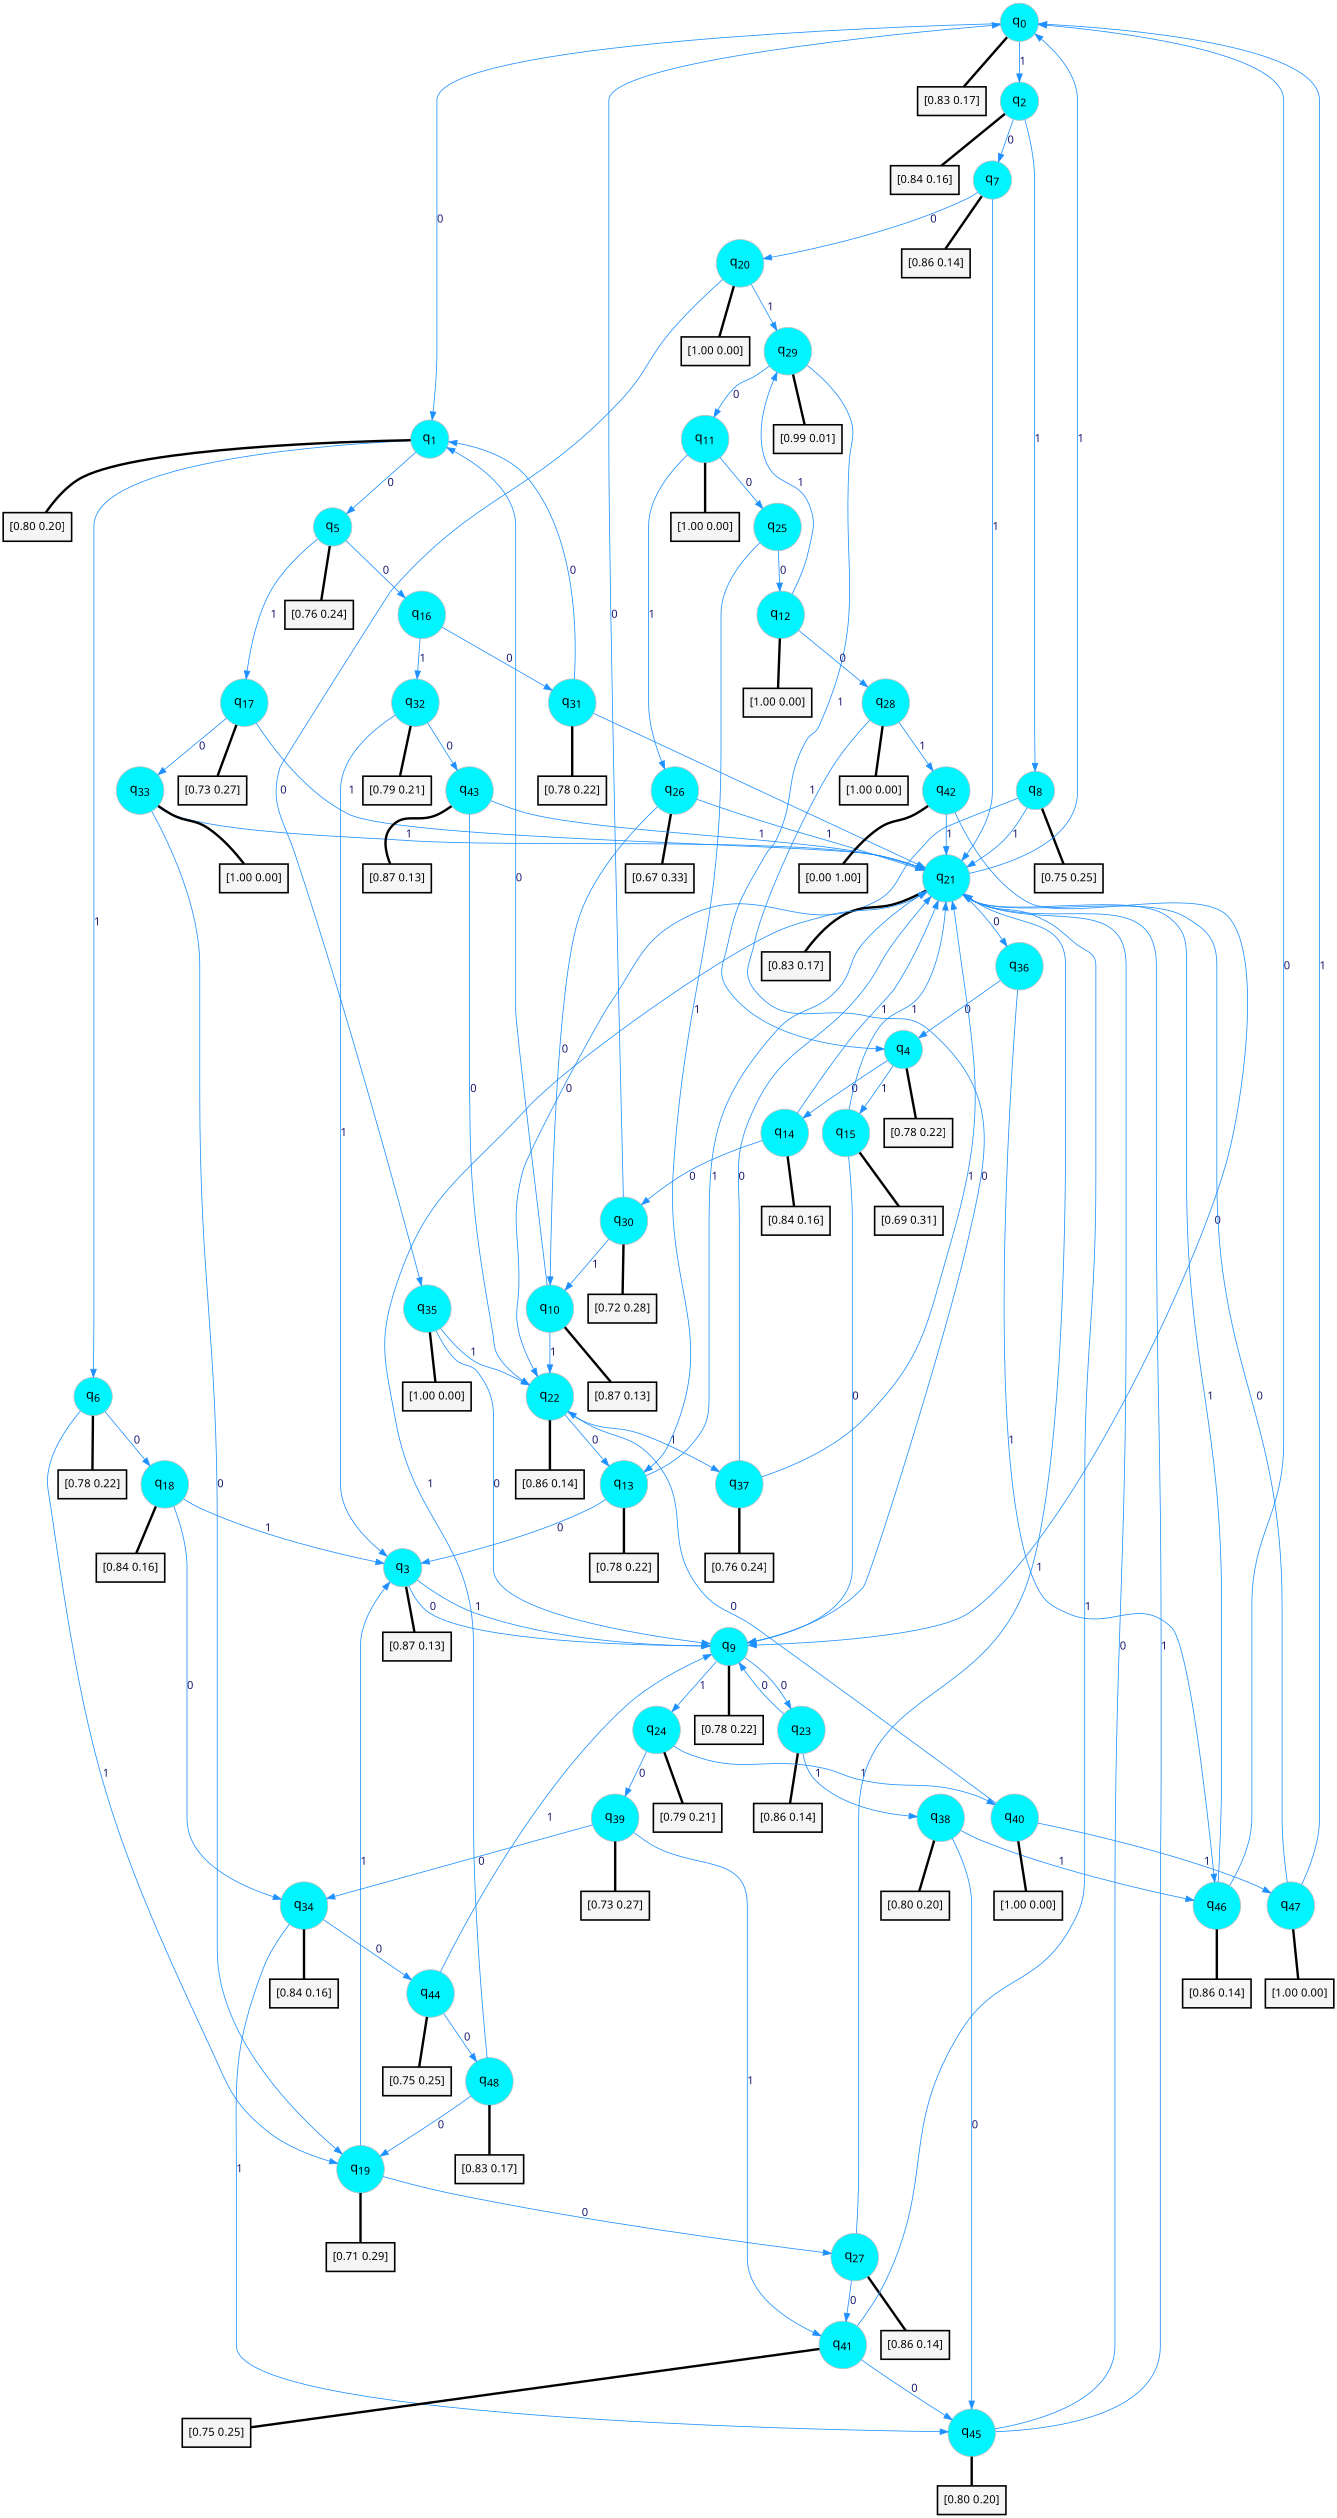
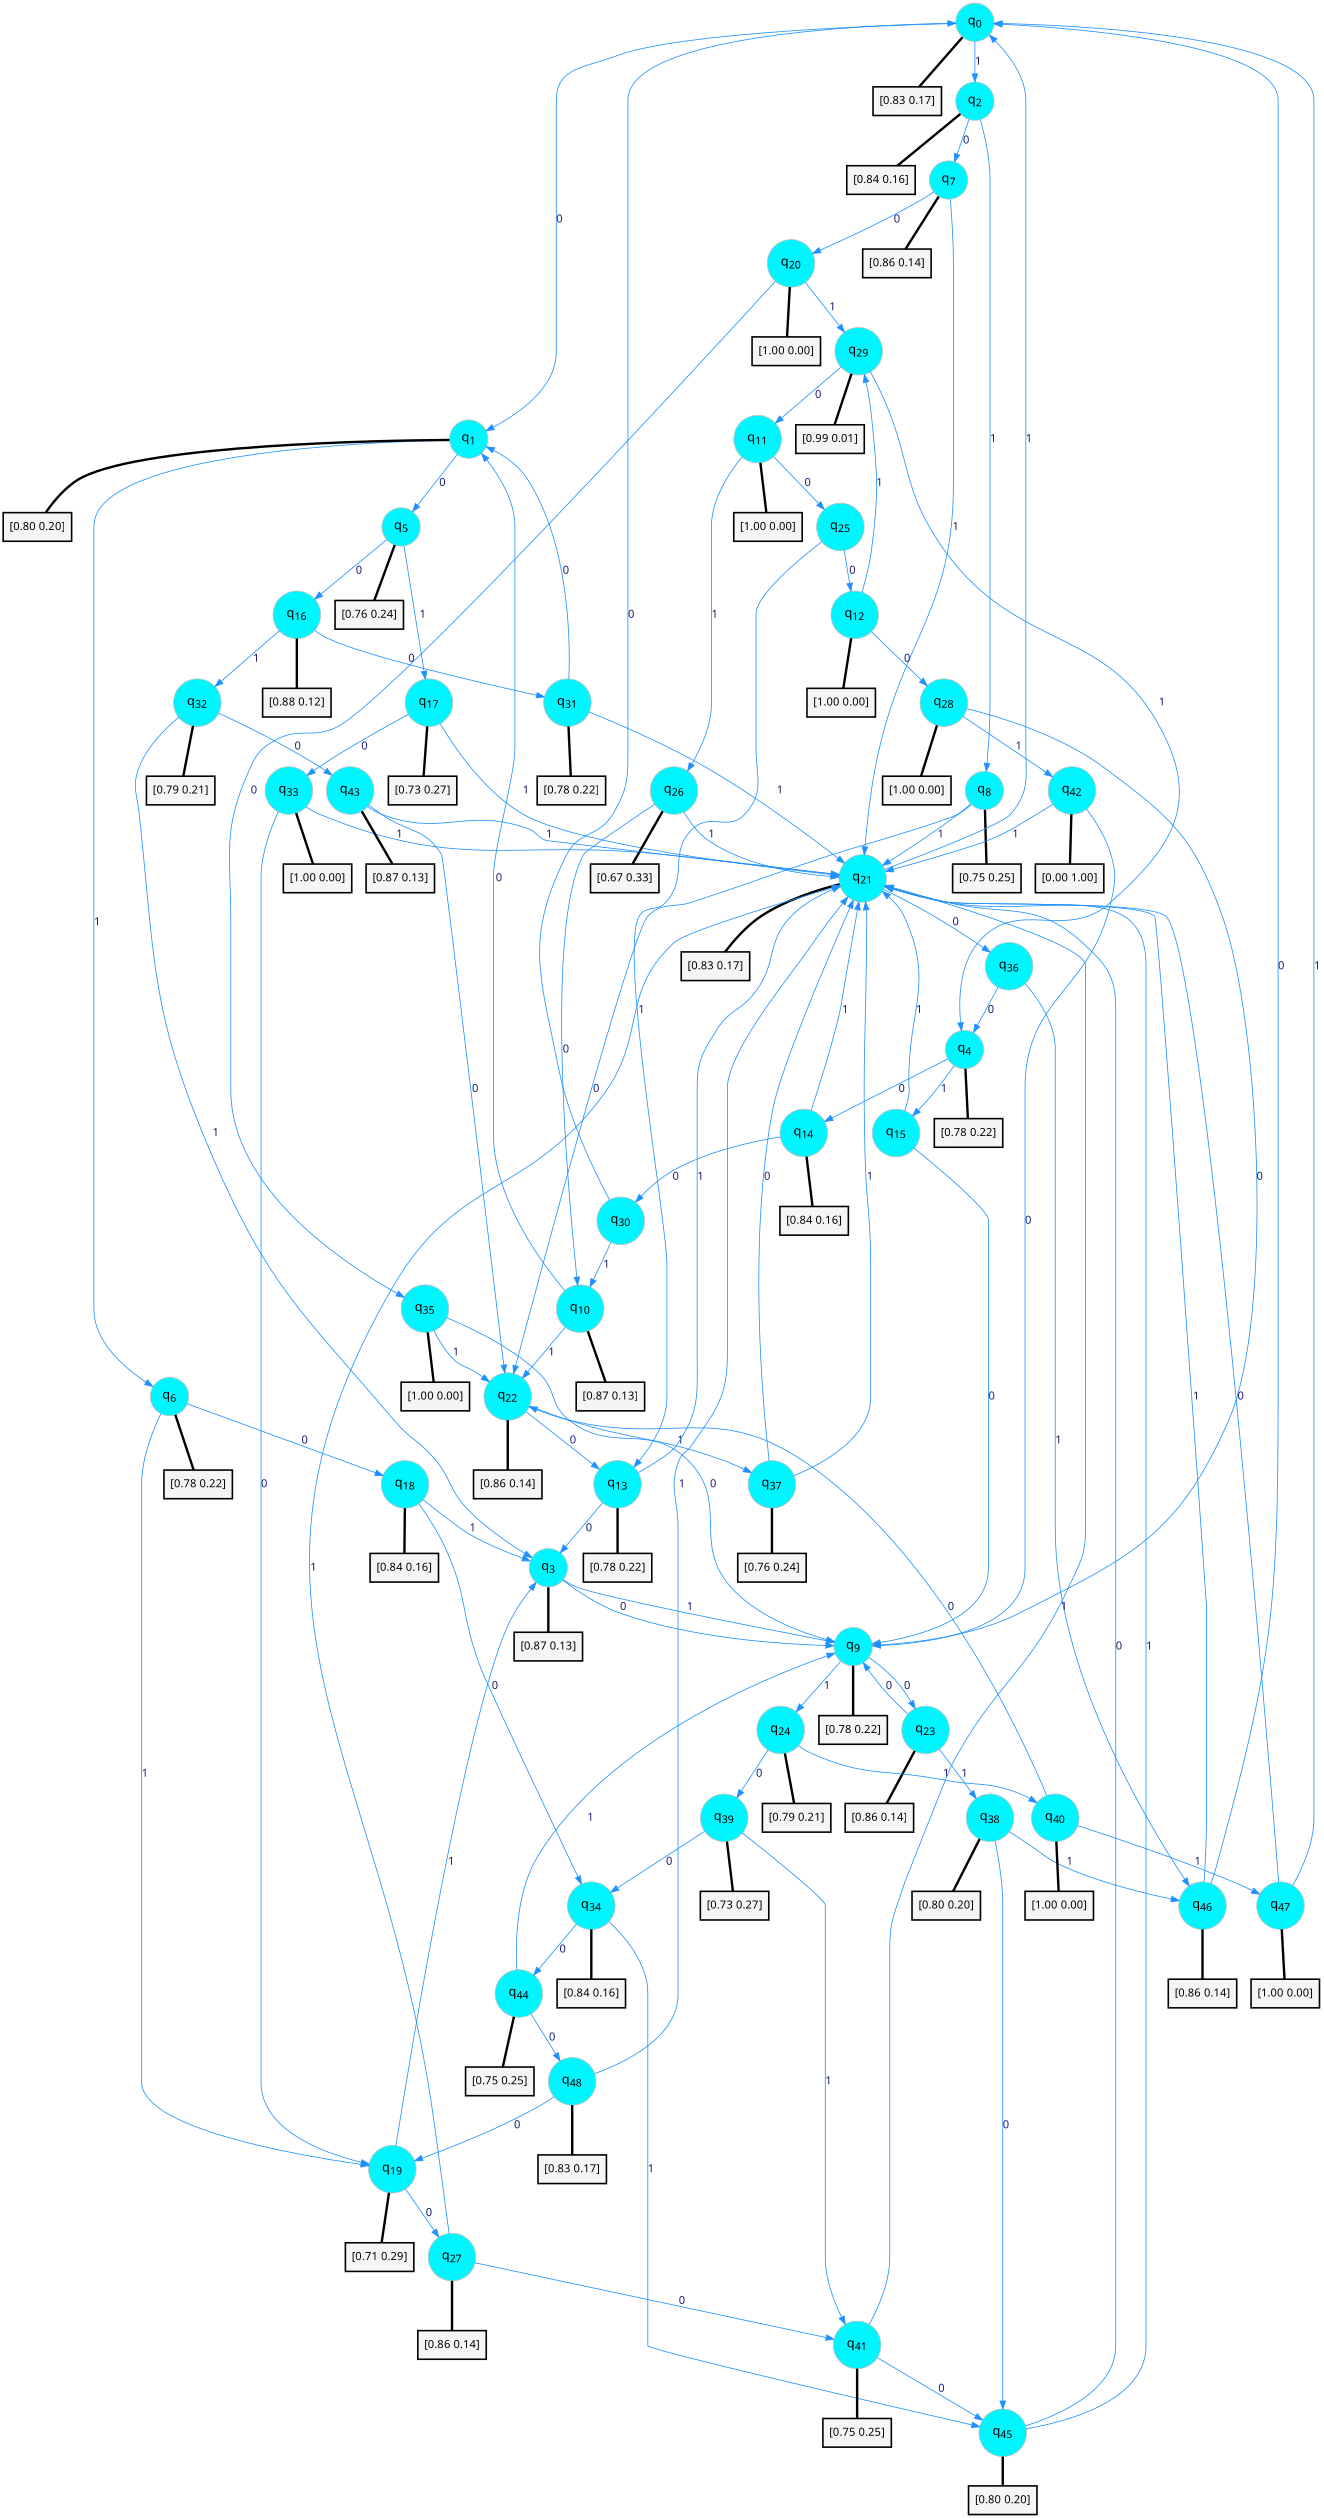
node "[0.88 0.12]": added
node "[0.69 0.31]": removed
node "[0.72 0.28]": removed
